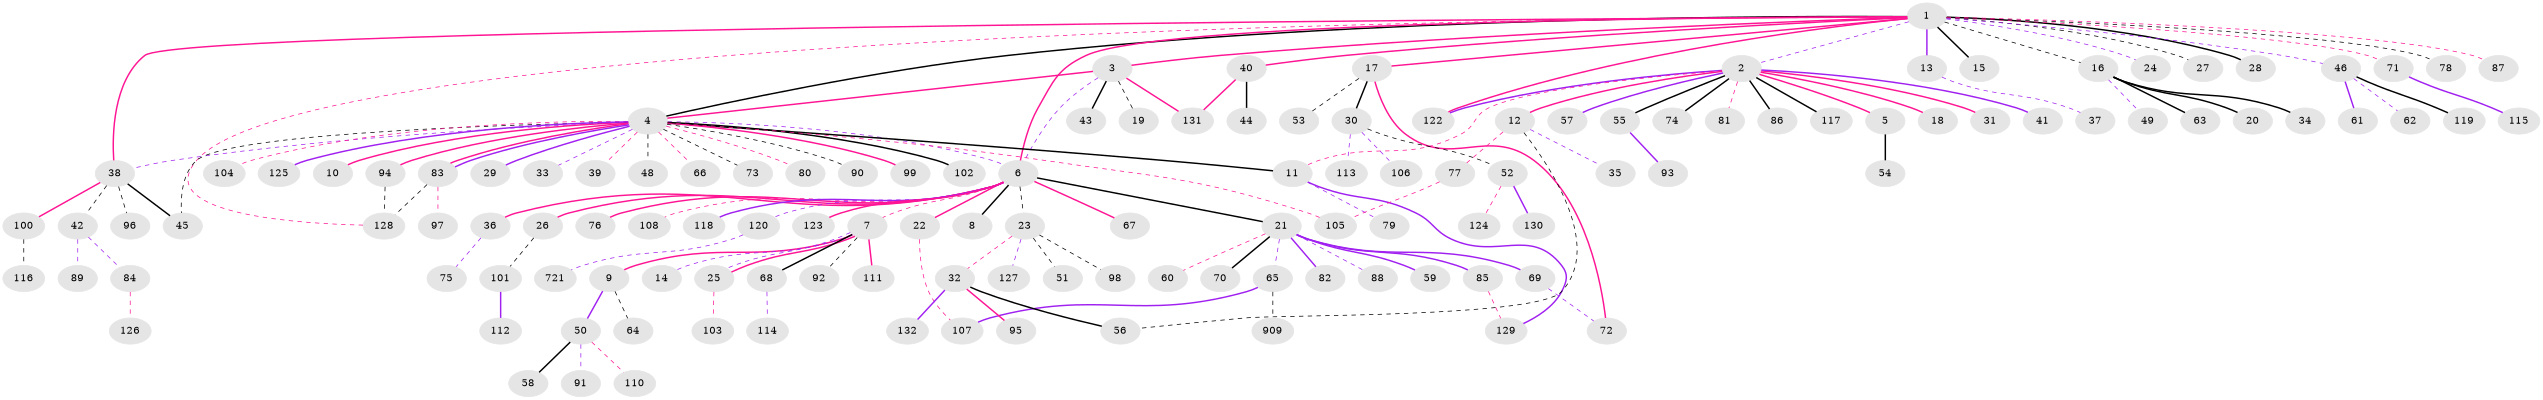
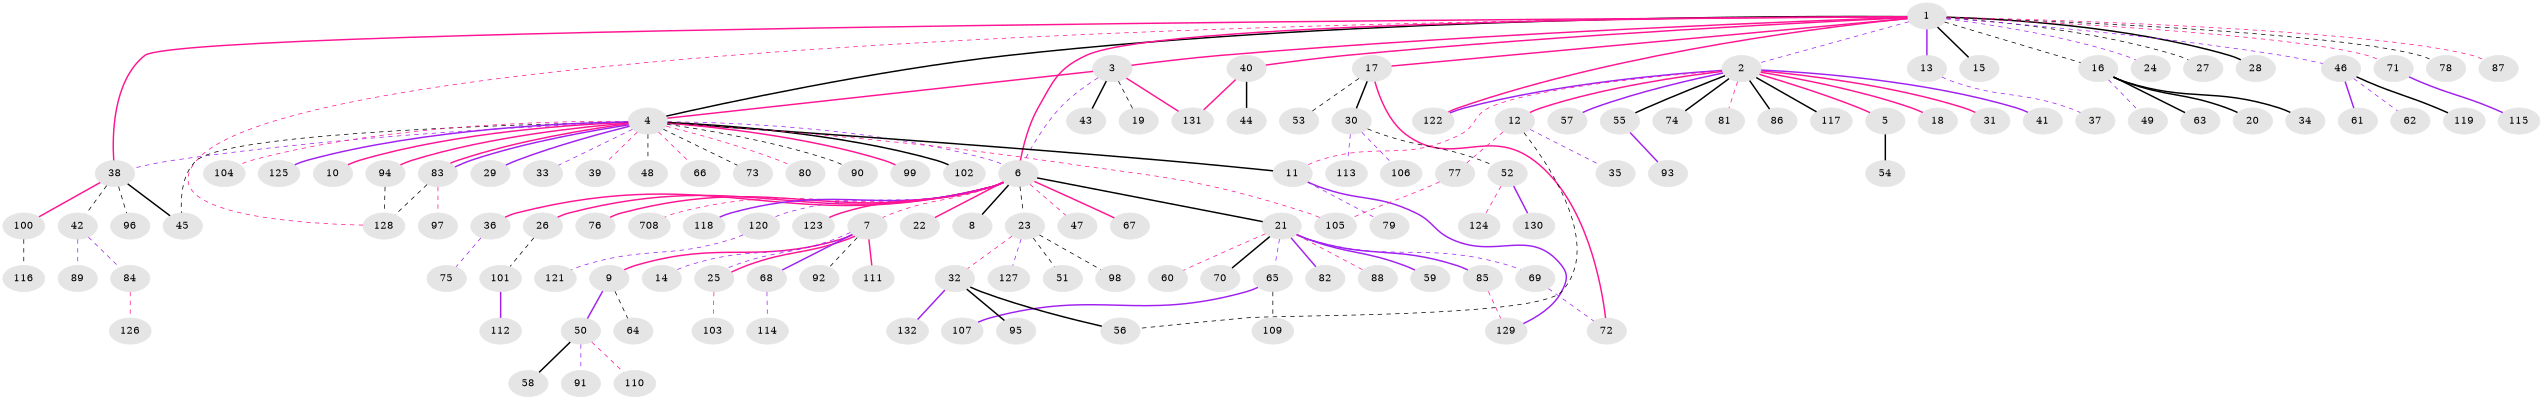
node "108": label "108" -> "708"
node "47": added
edge "21" -- "88": color purple -> deeppink
edge "7" -- "68": color black -> purple
edge "21" -- "69": style bold -> dashed
node "721": label "721" -> "121"
edge "22" -- "107": removed
edge "32" -- "95": color deeppink -> black
node "909": label "909" -> "109"
